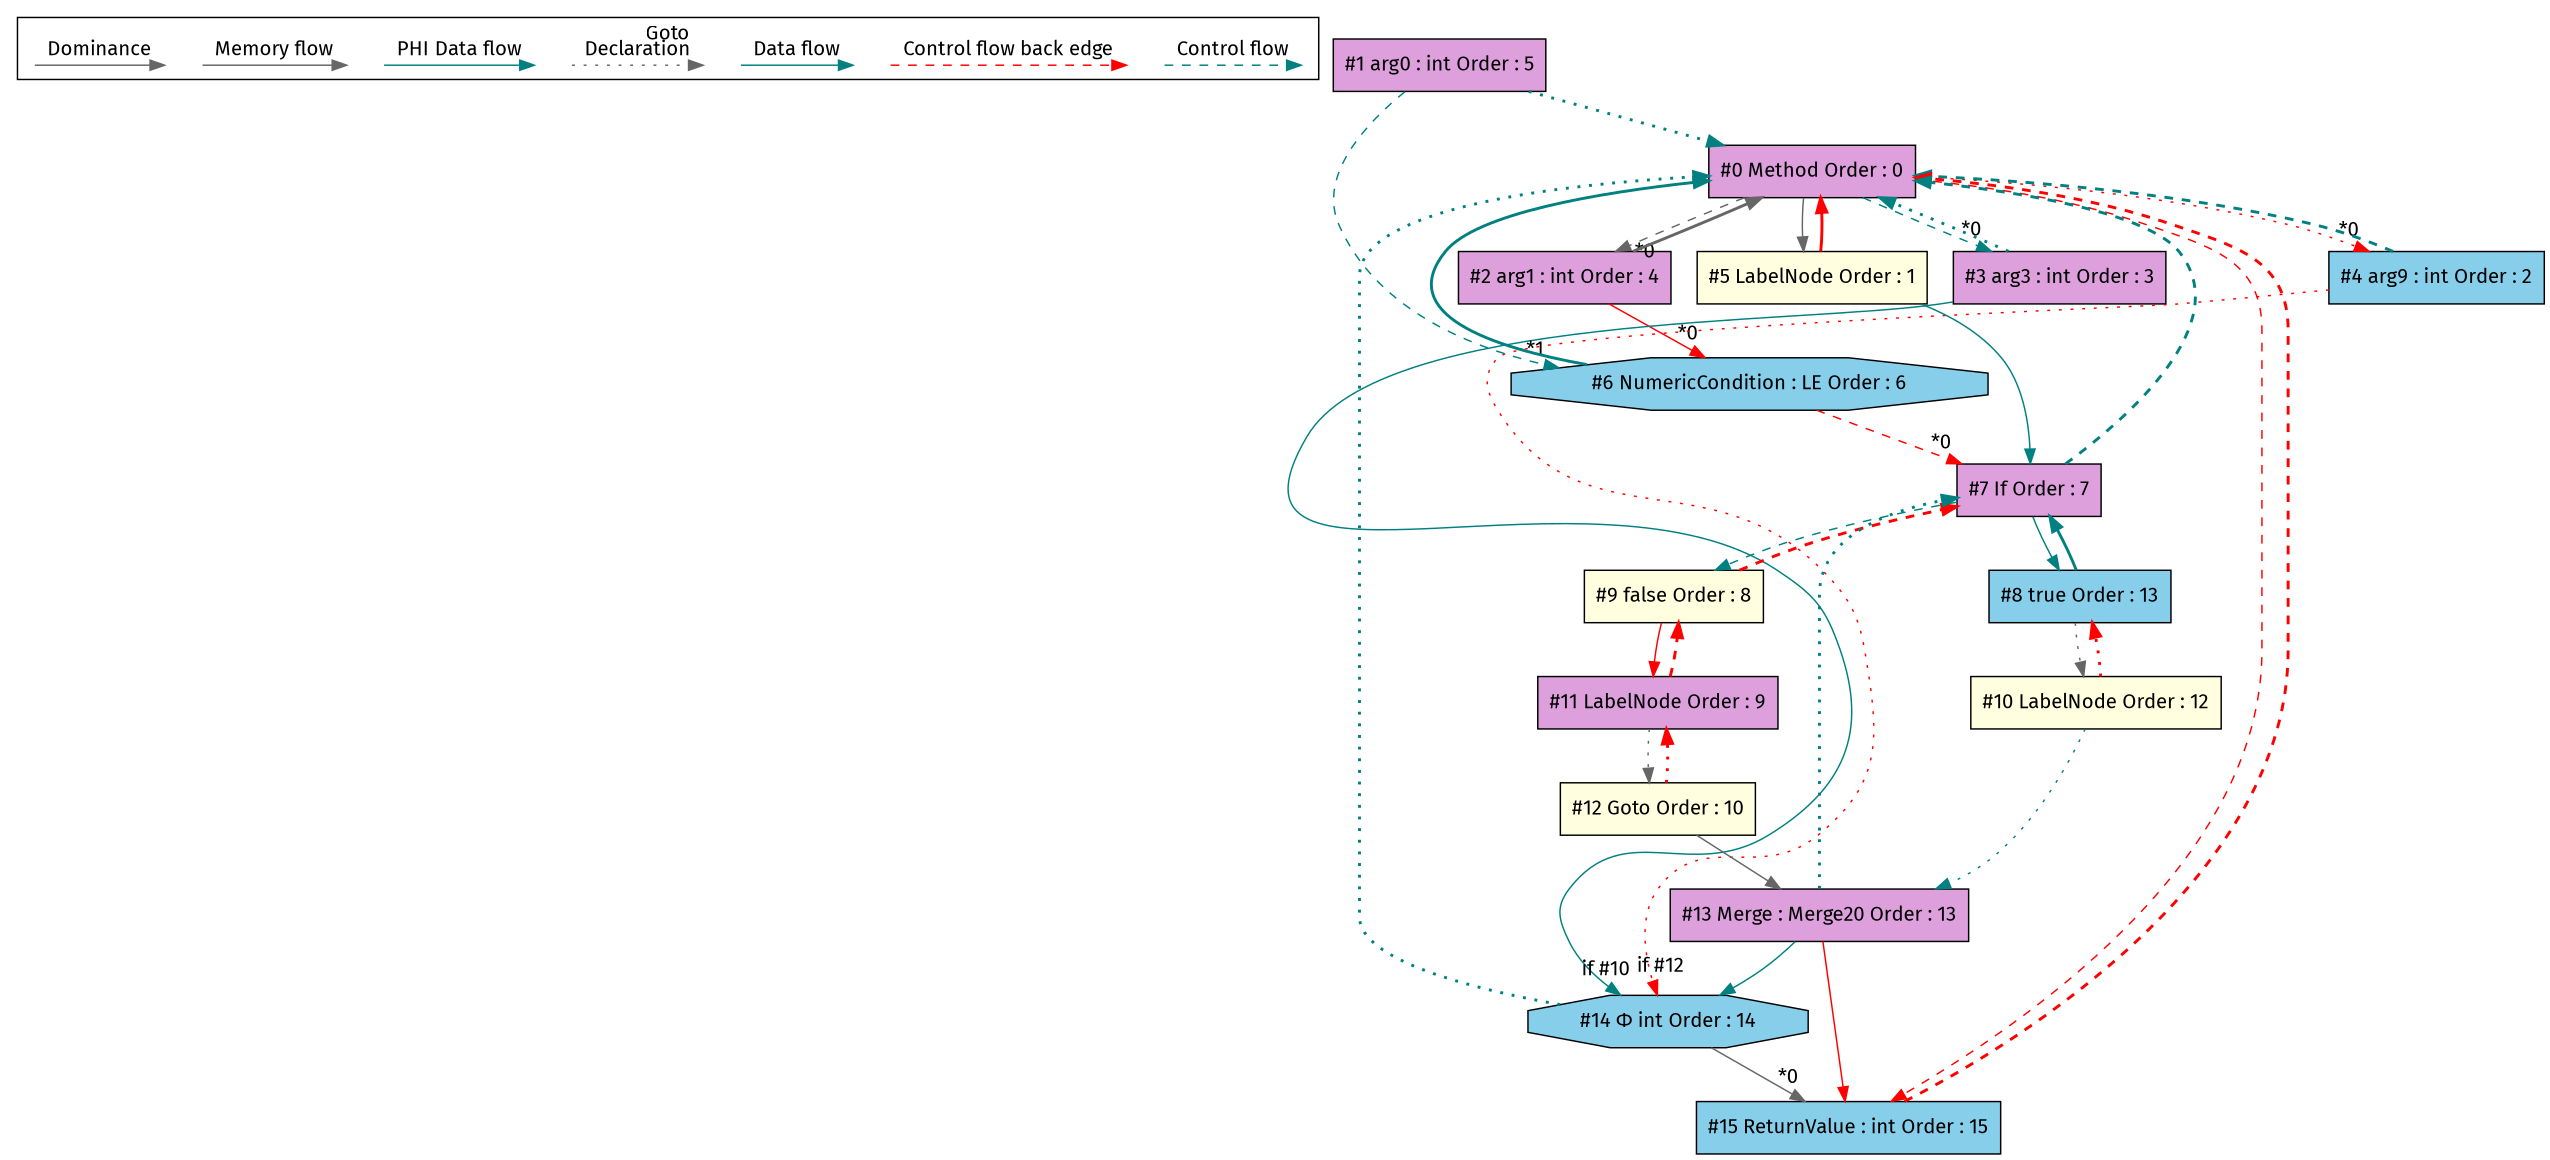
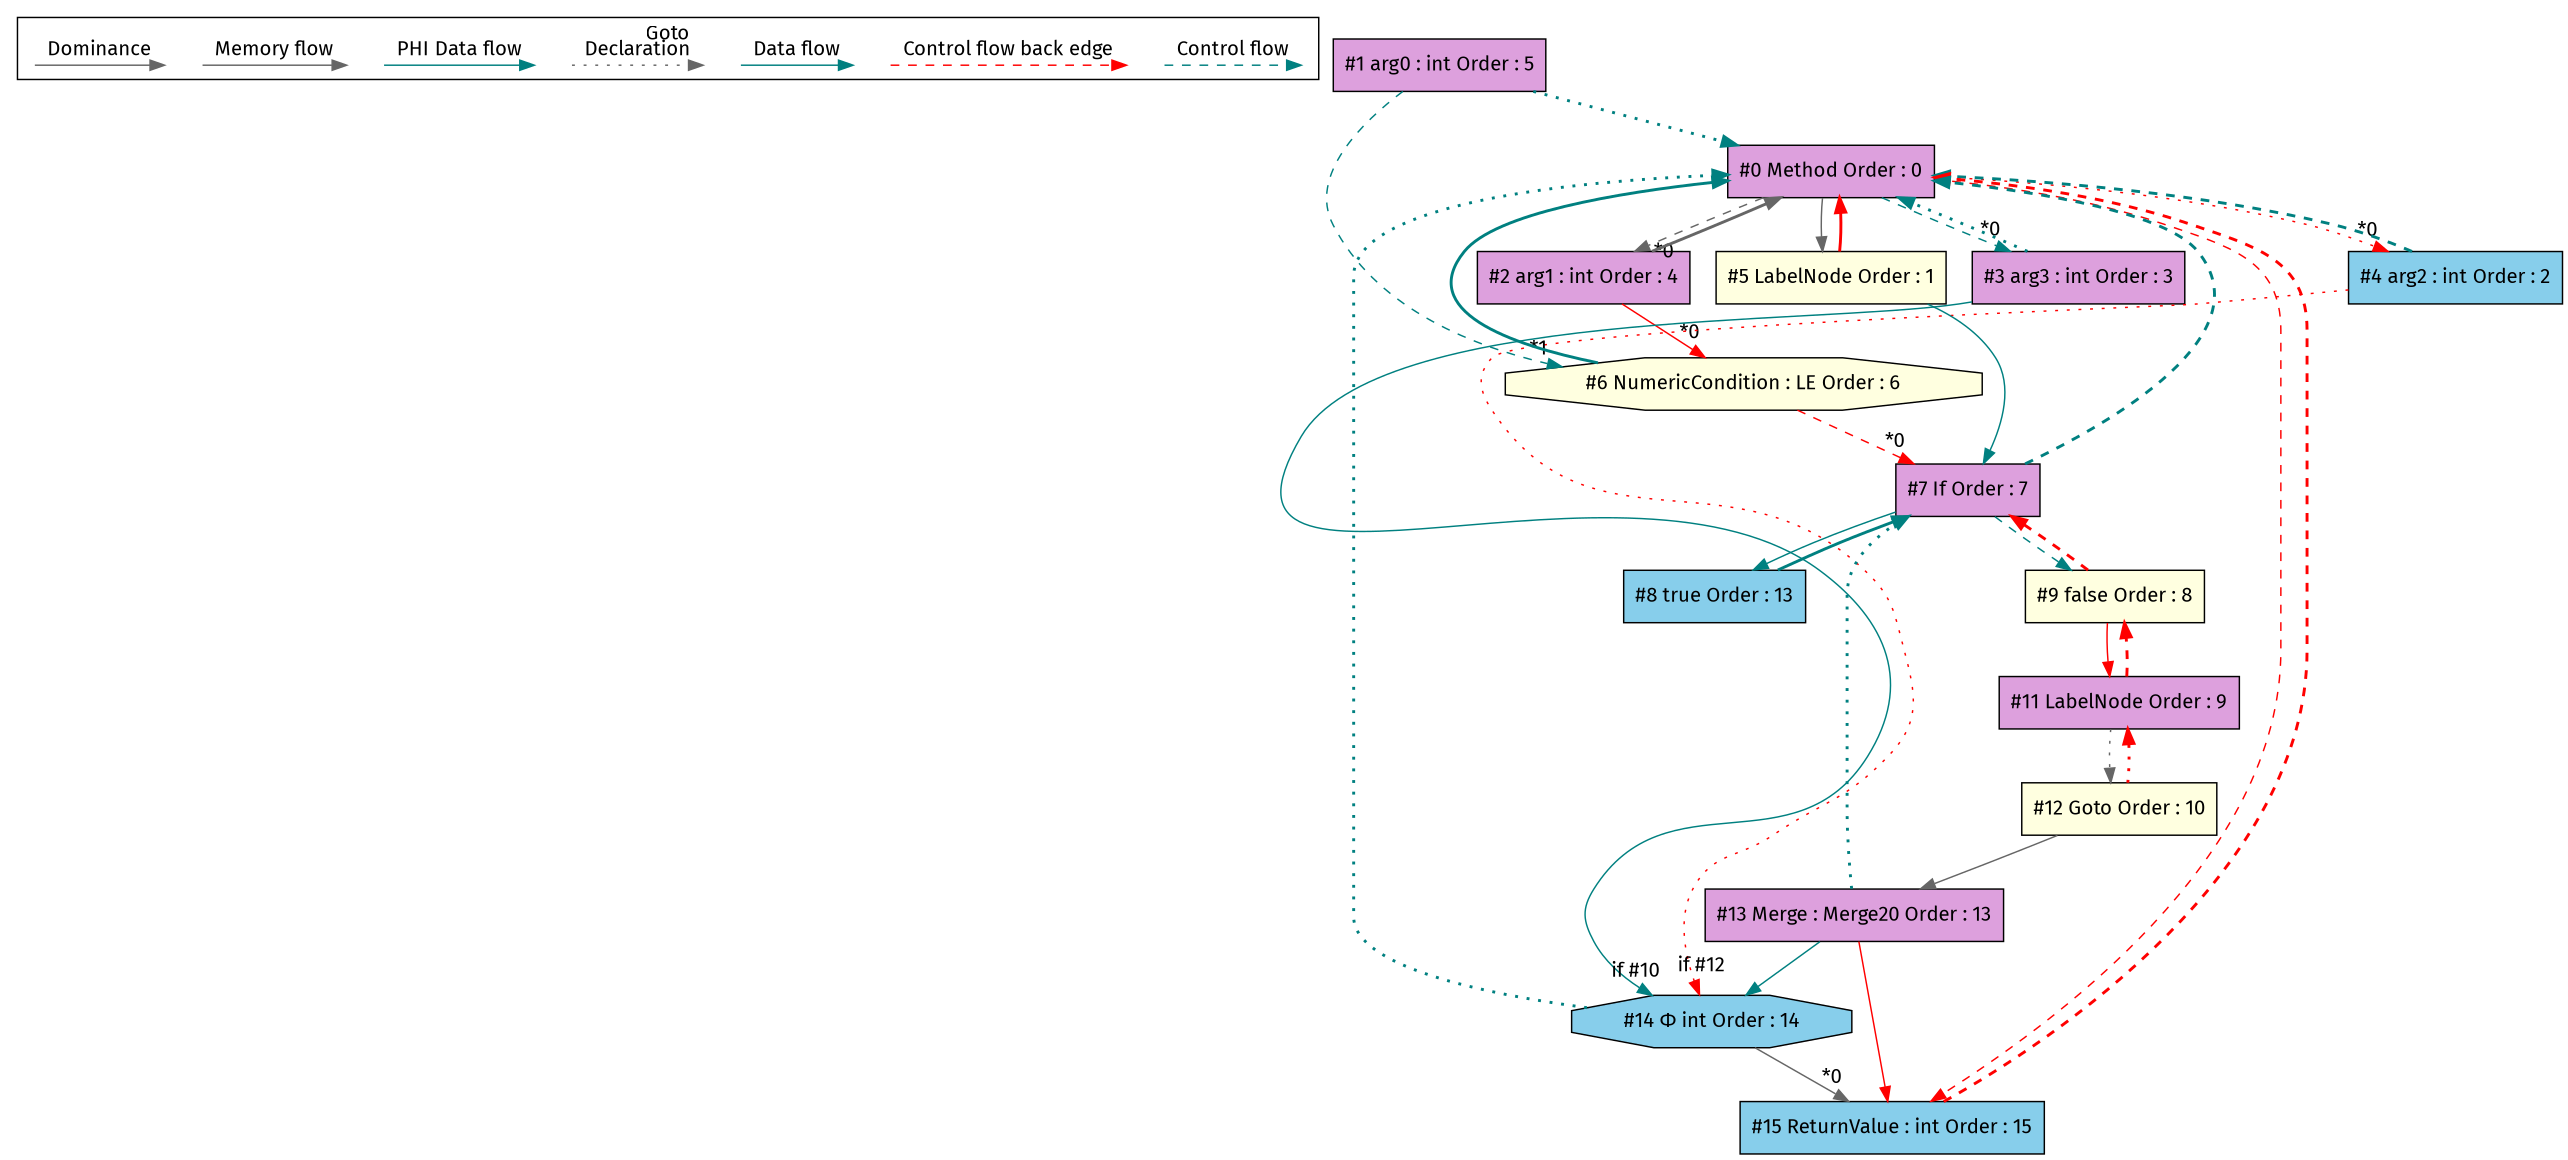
node "#4 arg9 : int Order : 2": label "#4 arg9 : int Order : 2" -> "#4 arg2 : int Order : 2"
node "#6 NumericCondition : LE Order : 6": fillcolor skyblue -> lightyellow
node "#10 LabelNode Order : 12": removed
